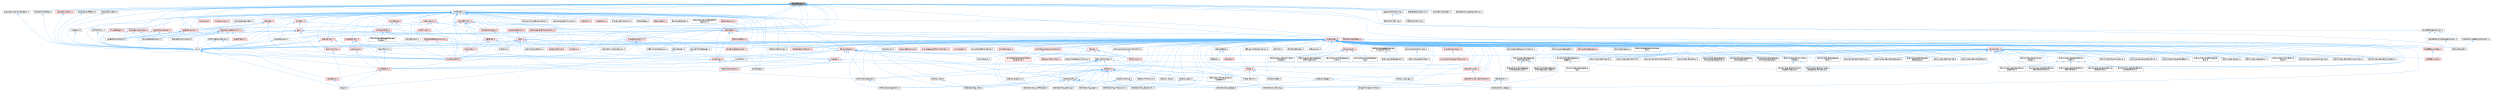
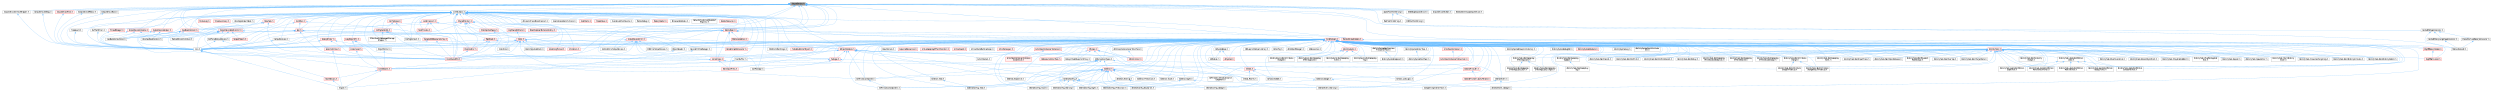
node "PropertyAccessUtil.h": label "PropertyAccessUtil.h" -> "WaitInputPress.h"
node "AISenseConfig_CoreMinimal.h": label "AISenseConfig_CoreMinimal.h" -> "AISenseConfig_Touch.h"
